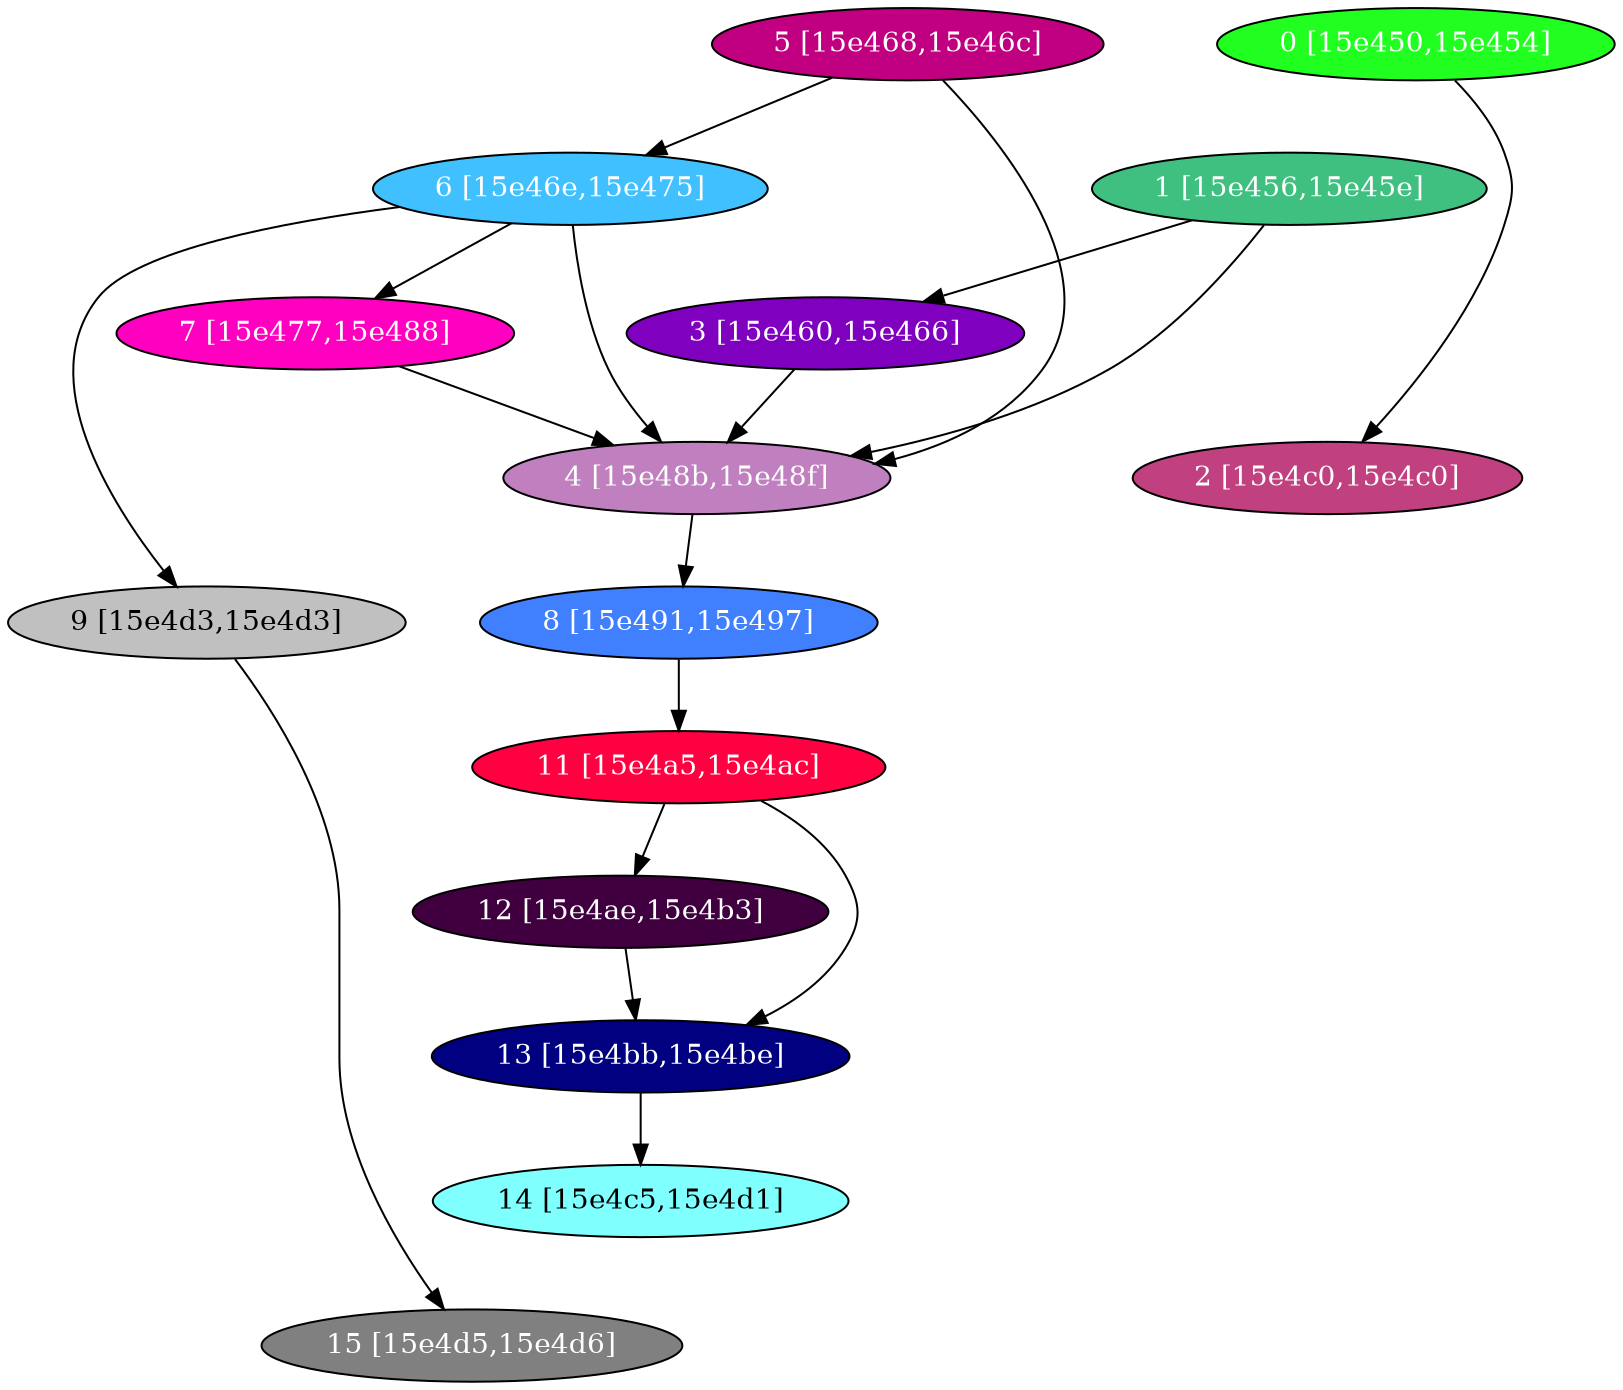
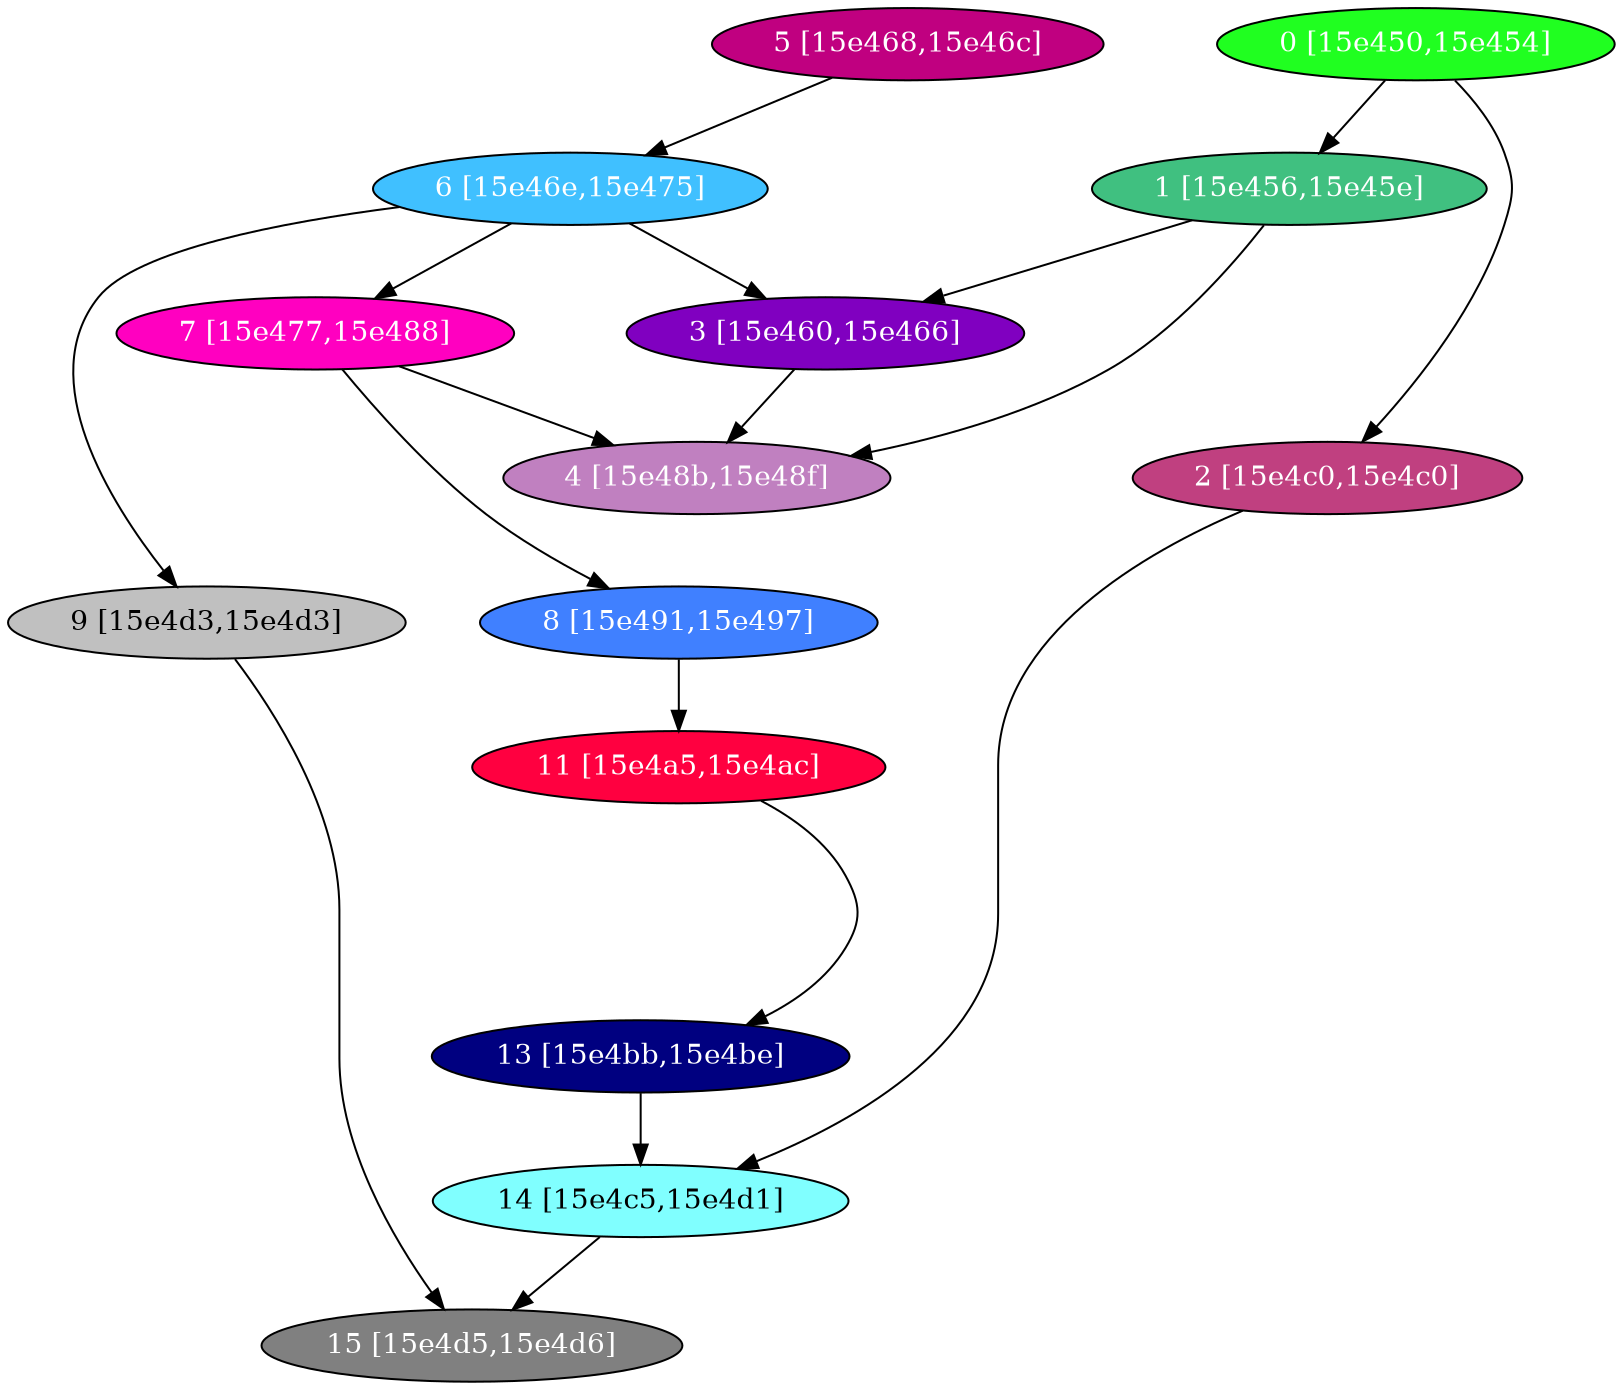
edge "0 [15e450,15e454]" -> "1 [15e456,15e45e]": added
edge "5 [15e468,15e46c]" -> "4 [15e48b,15e48f]": removed
edge "6 [15e46e,15e475]" -> "4 [15e48b,15e48f]": now "6 [15e46e,15e475]" -> "3 [15e460,15e466]"
edge "4 [15e48b,15e48f]" -> "8 [15e491,15e497]": now "7 [15e477,15e488]" -> "8 [15e491,15e497]"
edge "2 [15e4c0,15e4c0]" -> "14 [15e4c5,15e4d1]": added
node "12 [15e4ae,15e4b3]": removed
edge "14 [15e4c5,15e4d1]" -> "15 [15e4d5,15e4d6]": added
